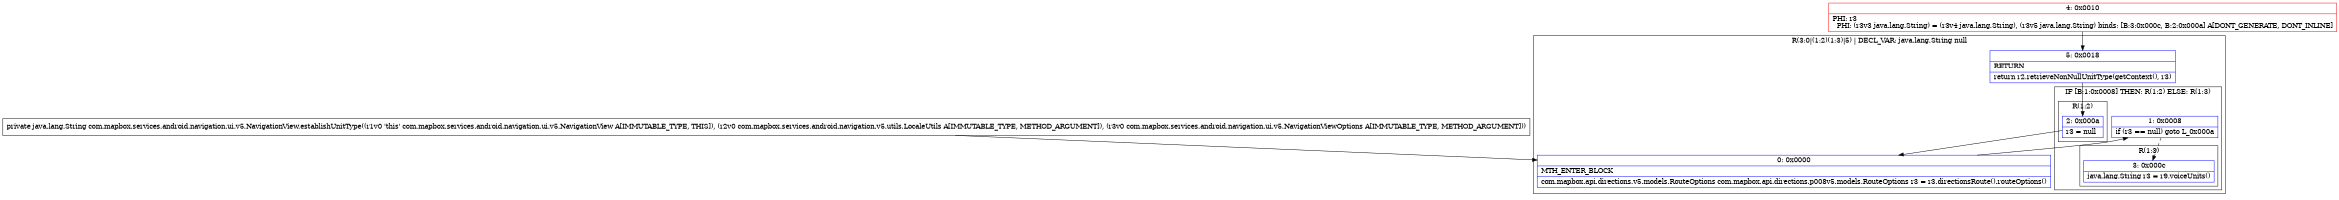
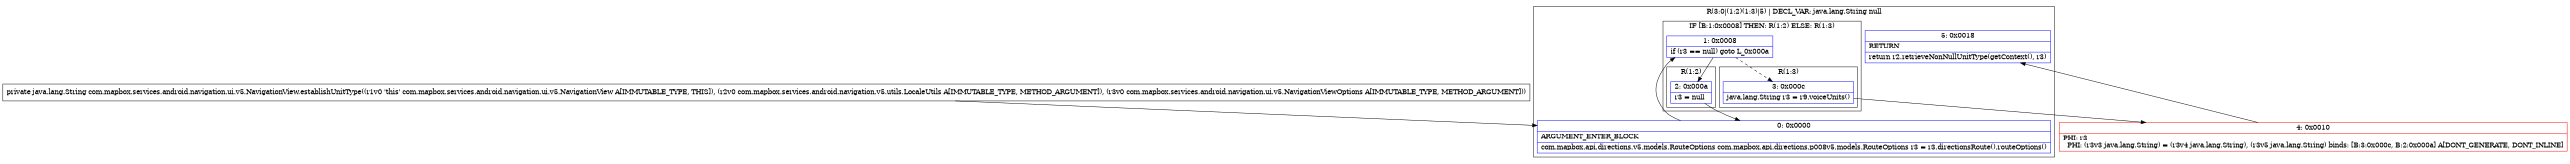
edge "5: 0x0018" -> "2: 0x000a": now "1: 0x0008" -> "2: 0x000a"
edge "3: 0x000c" -> "4: 0x0010": added
node "0: 0x0000": text "MTH_ENTER_BLOCK" -> "ARGUMENT_ENTER_BLOCK"
